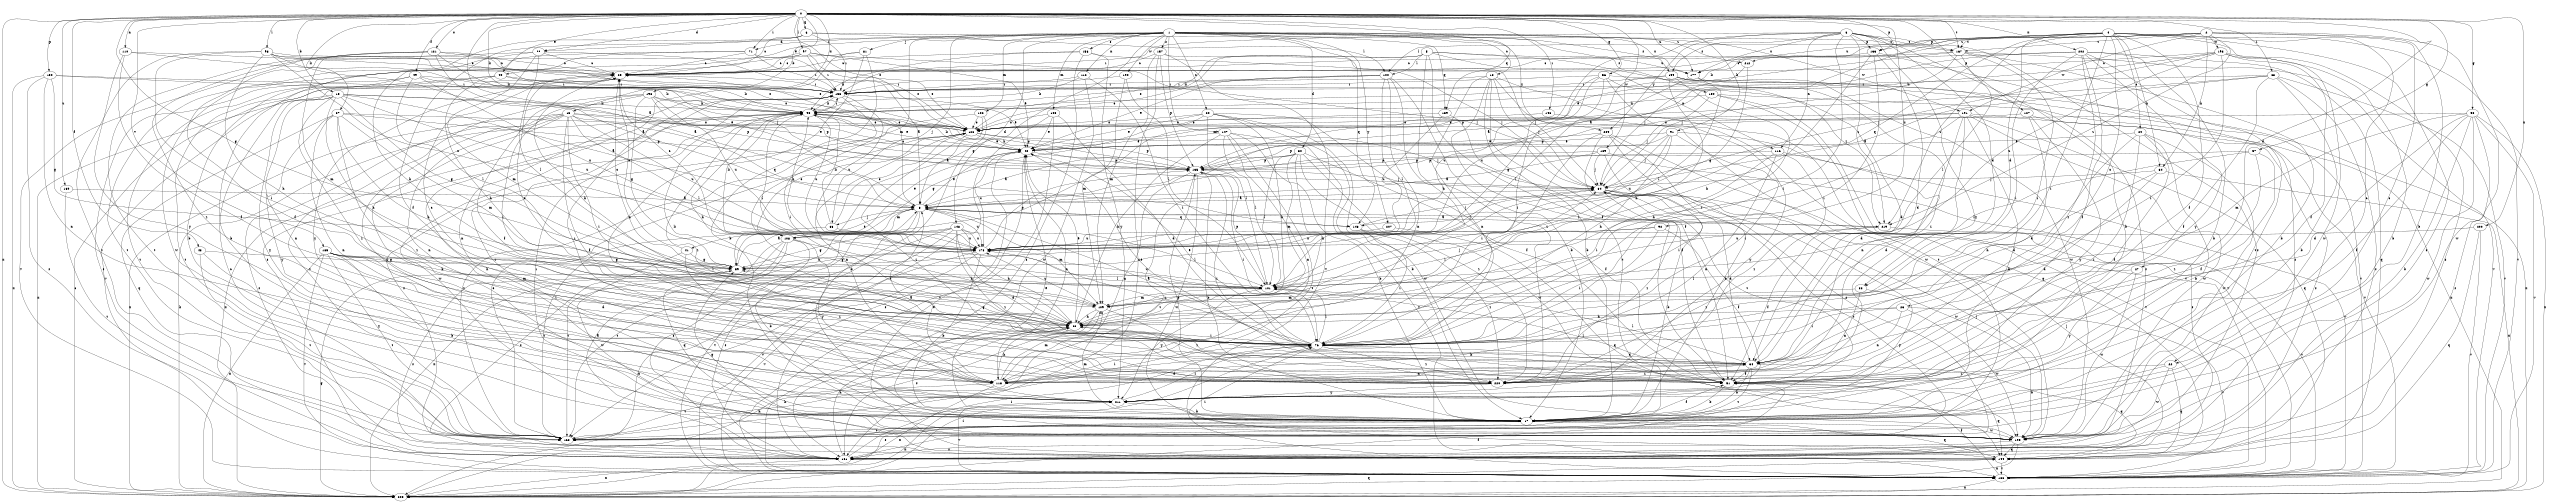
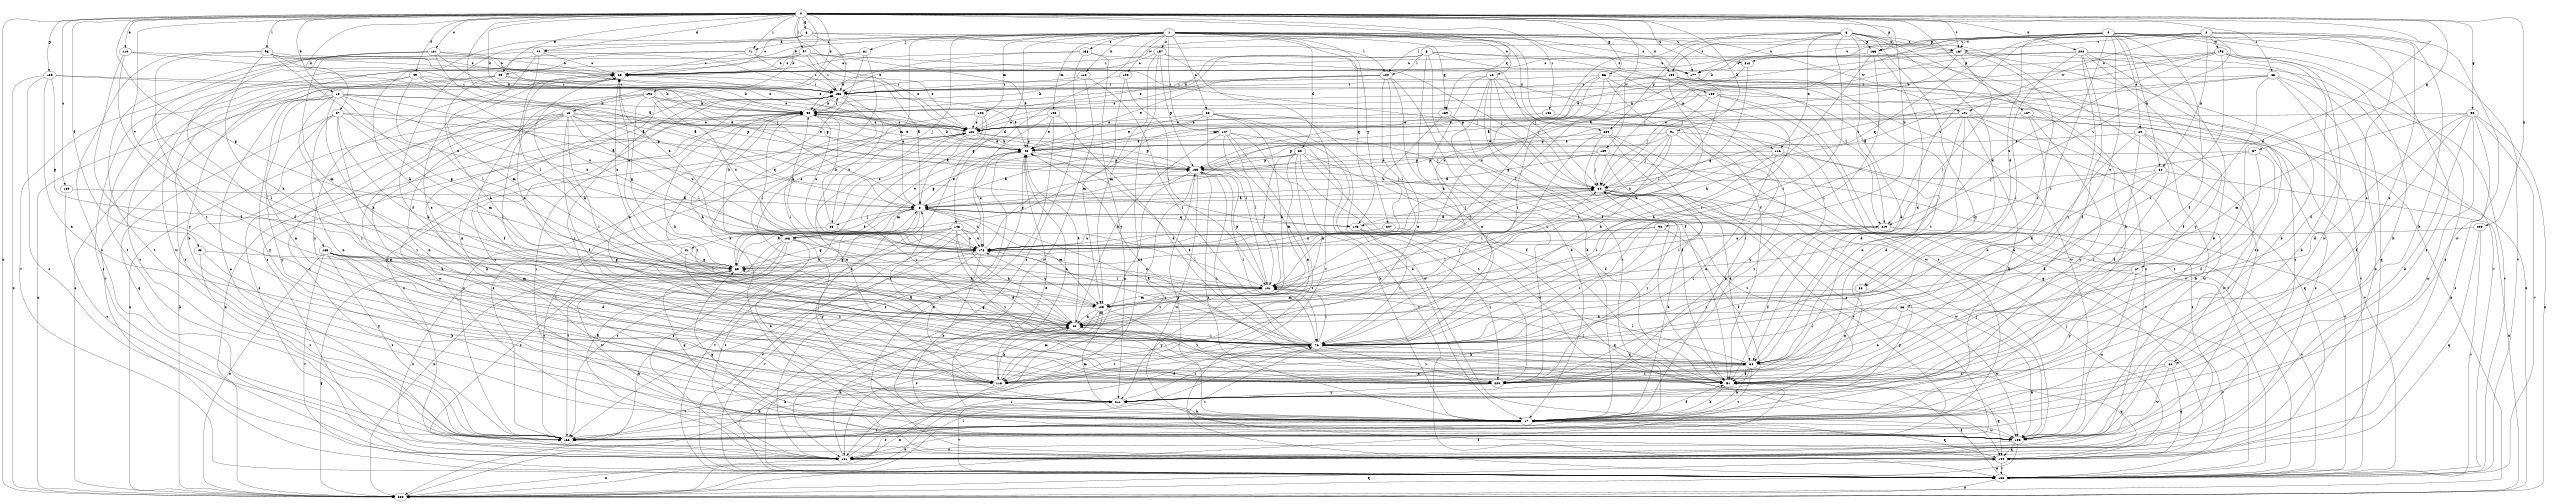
edge "1" -> "51": added, label "f"
edge "28" -> "17": removed, label "b"
